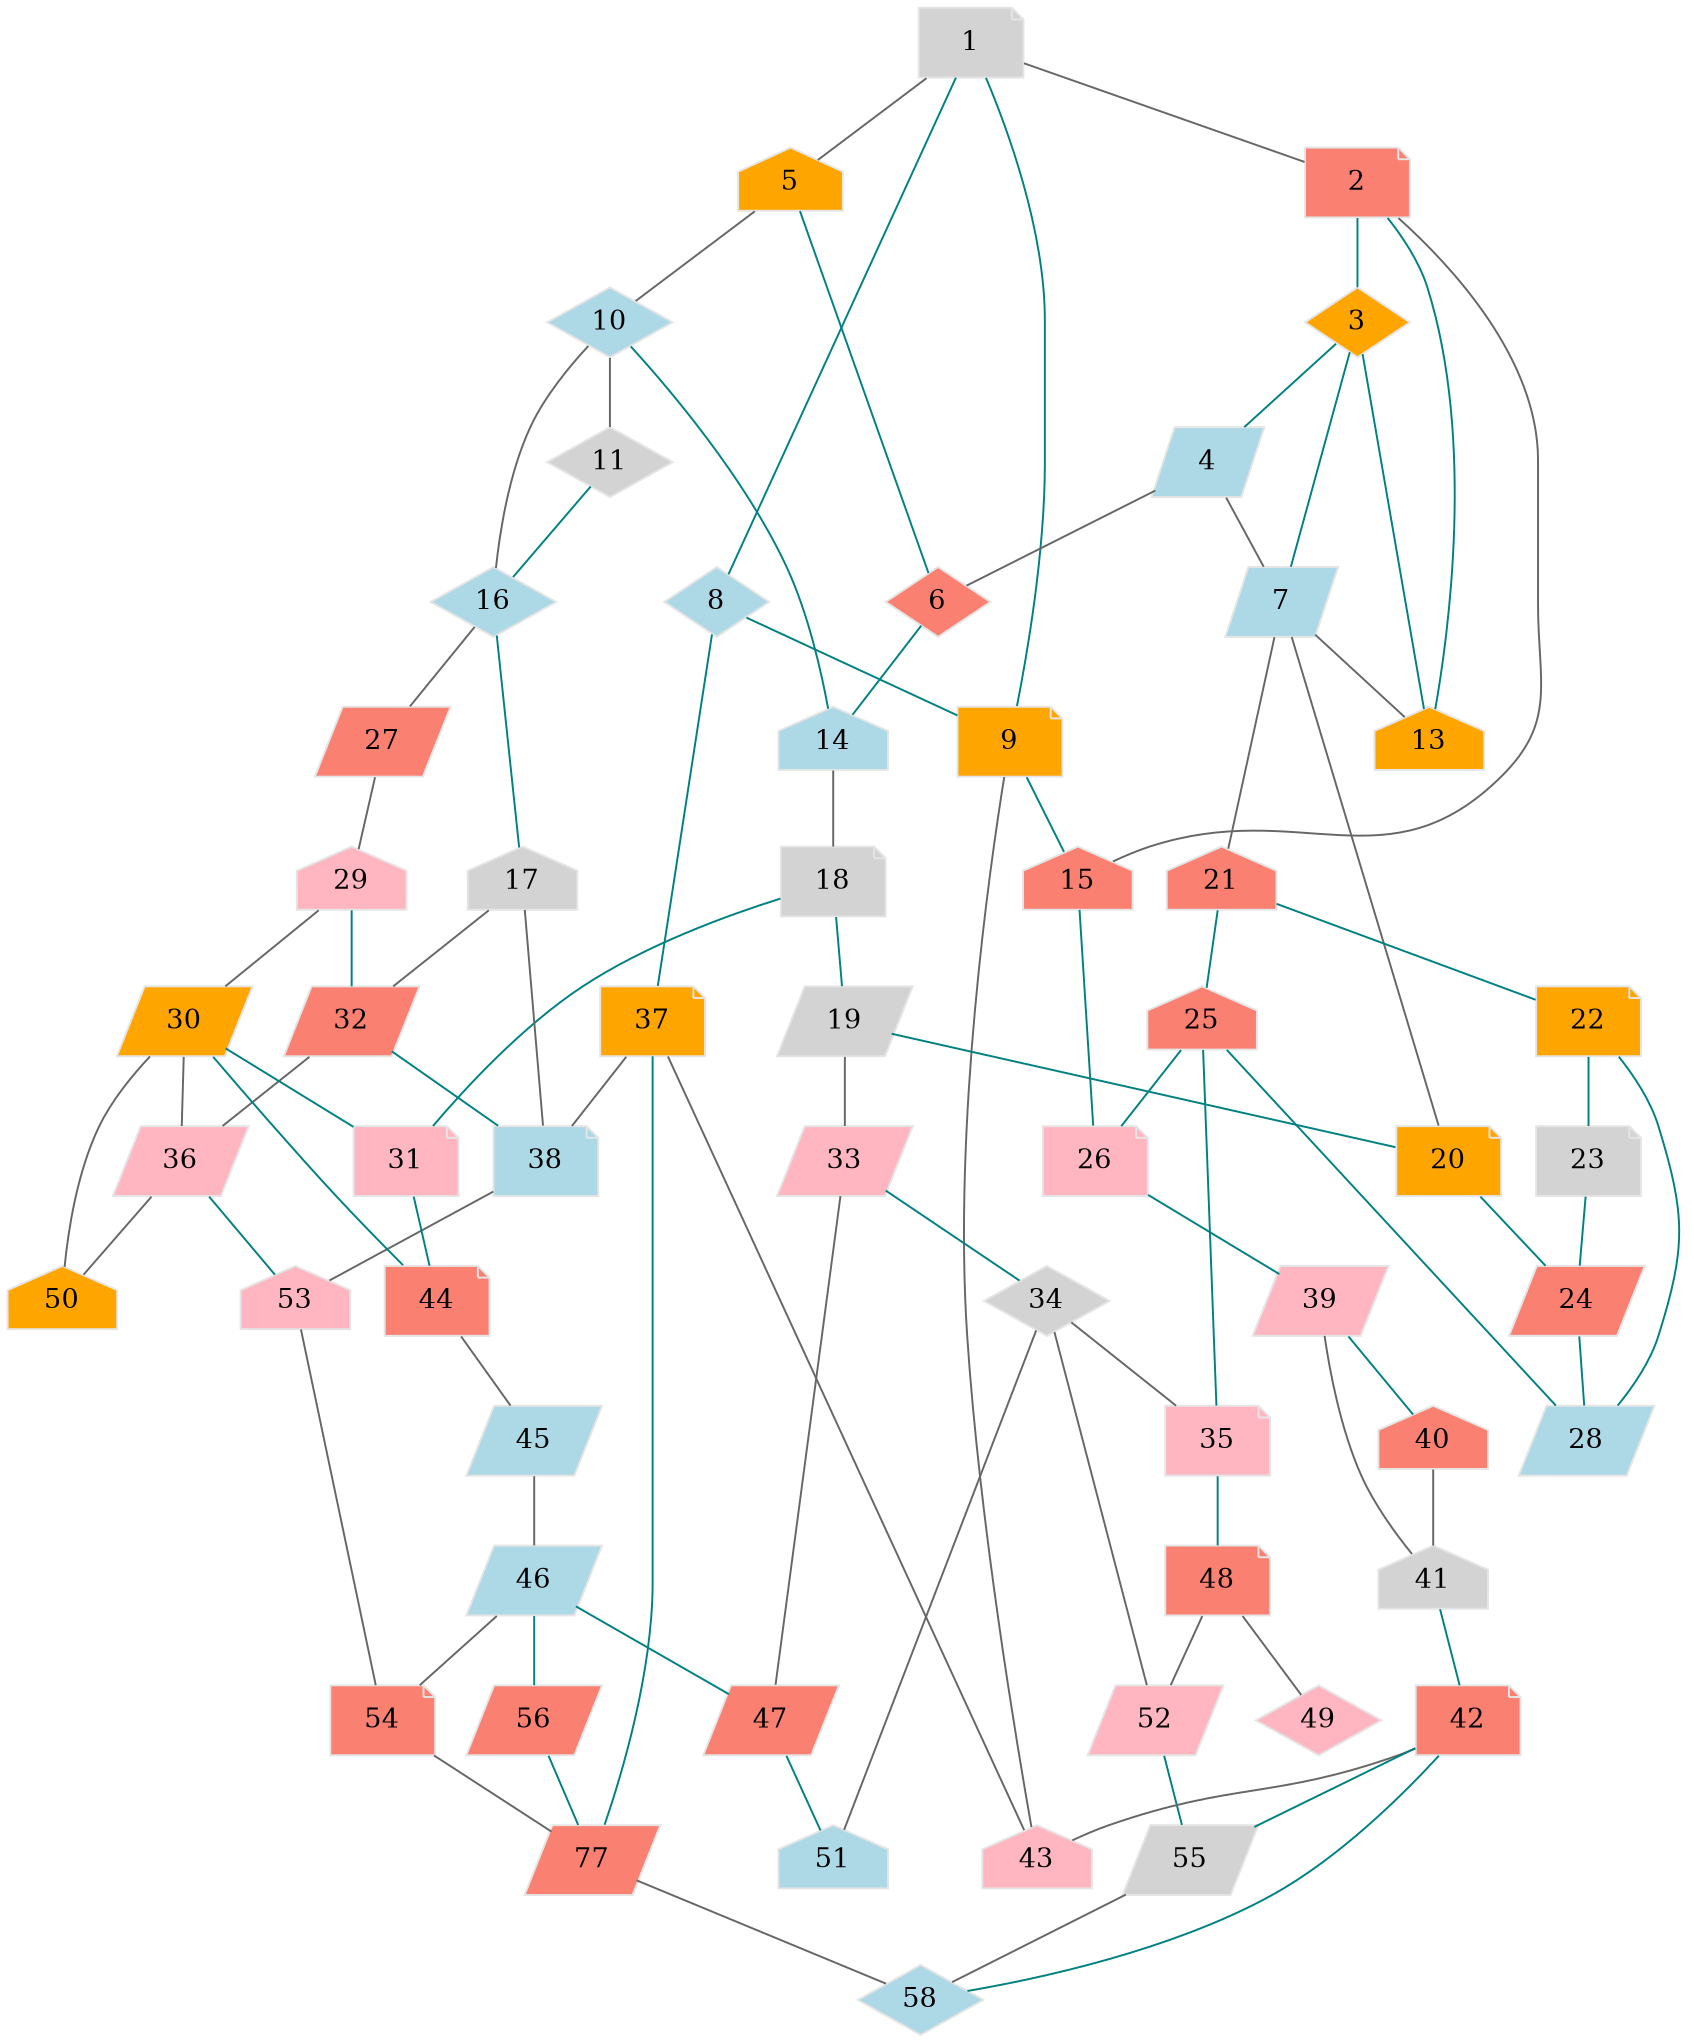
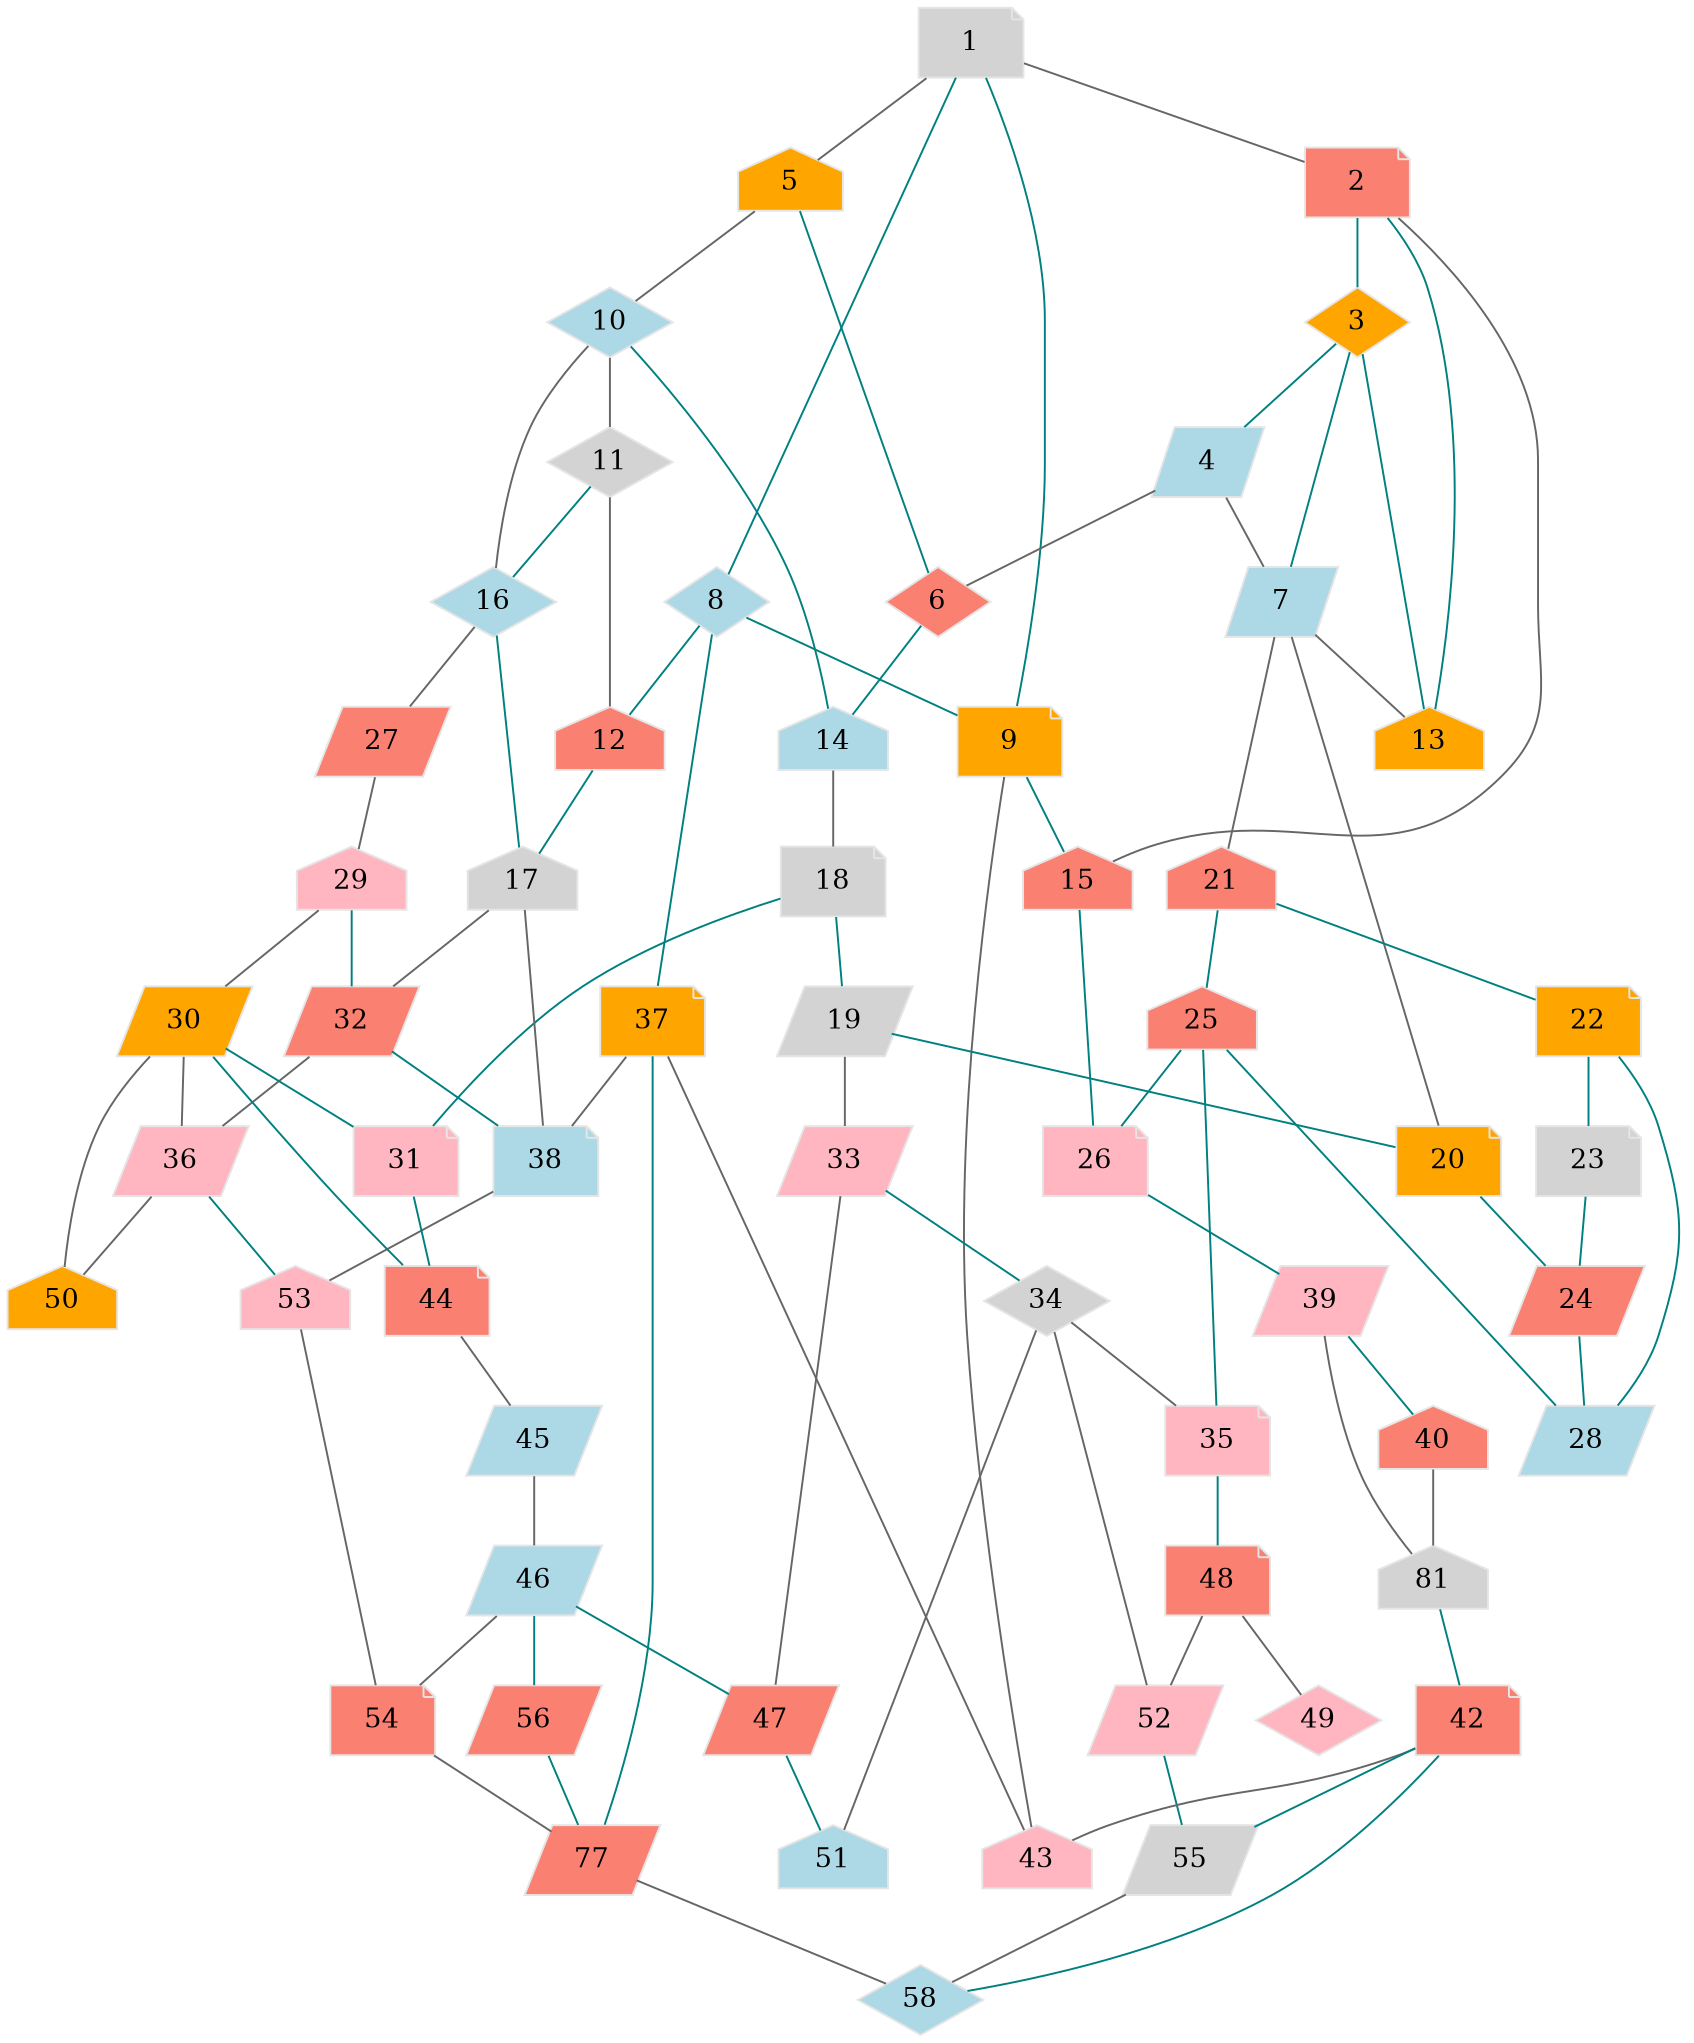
node "12": added
node "41": label "41" -> "81"
